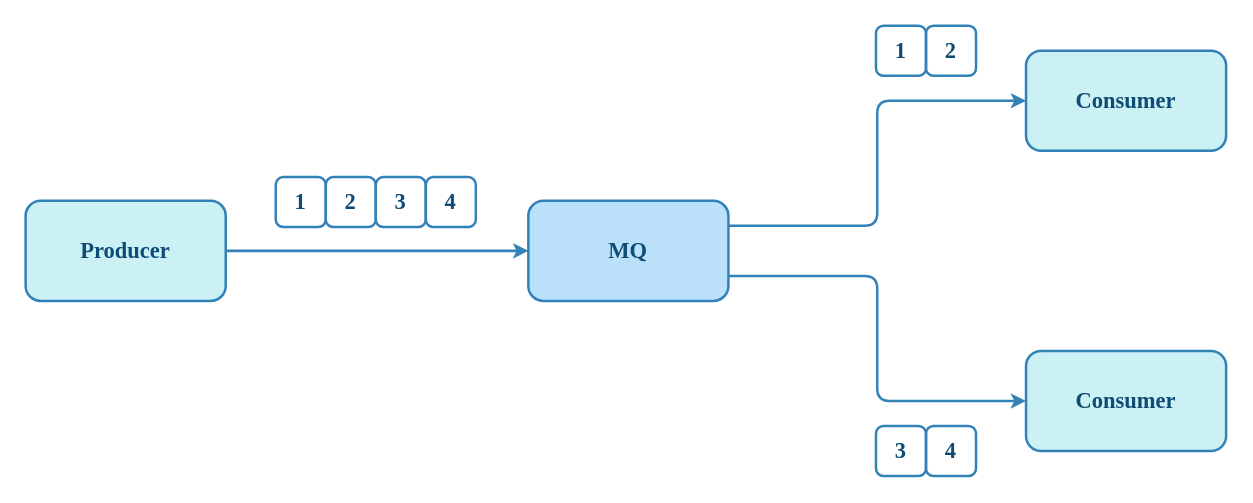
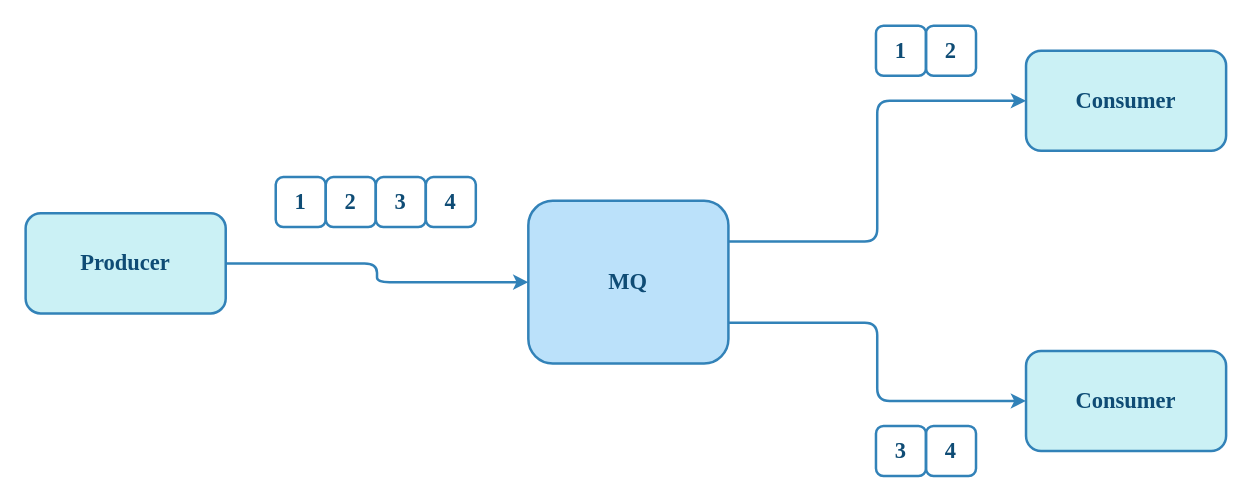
node "Producer": moved (126, 251) -> (126, 263)
node "MQ": size 200x100 -> 200x163
